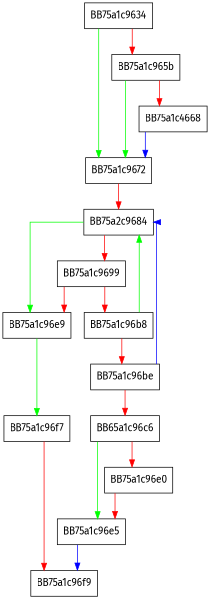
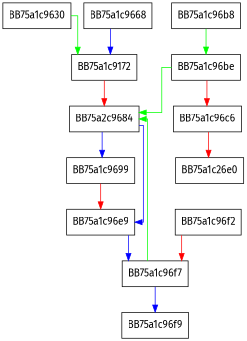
node "BB75a1c9634": label "BB75a1c9634" -> "BB75a1c9630"
node "BB75a1c965b": removed
node "BB75a1c4668": label "BB75a1c4668" -> "BB75a1c9668"
node "BB75a1c9672": label "BB75a1c9672" -> "BB75a1c9172"
node "BB75a1c96f2": added
edge "BB75a2c9684" -> "BB75a1c96e9": color green -> blue
edge "BB75a2c9684" -> "BB75a1c9699": color red -> blue
edge "BB75a1c96b8" -> "BB75a2c9684": now "BB75a1c96f7" -> "BB75a2c9684"
edge "BB75a1c96be" -> "BB75a2c9684": color blue -> green
edge "BB75a1c9699" -> "BB75a1c96b8": removed
edge "BB75a1c96b8" -> "BB75a1c96be": color red -> green
edge "BB75a1c96e9" -> "BB75a1c96f7": color green -> blue
node "BB65a1c96c6": label "BB65a1c96c6" -> "BB75a1c96c6"
node "BB75a1c96e0": label "BB75a1c96e0" -> "BB75a1c26e0"
edge "BB75a1c96f7" -> "BB75a1c96f9": color red -> blue
node "BB75a1c96e5": removed
